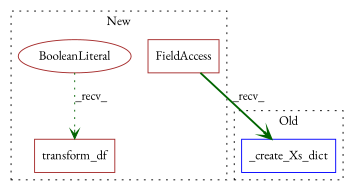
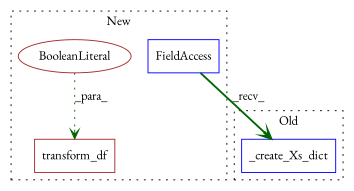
node "FieldAccess": color brown -> blue
edge "BooleanLiteral" -> "transform_df": label "_recv_" -> "_para_"
